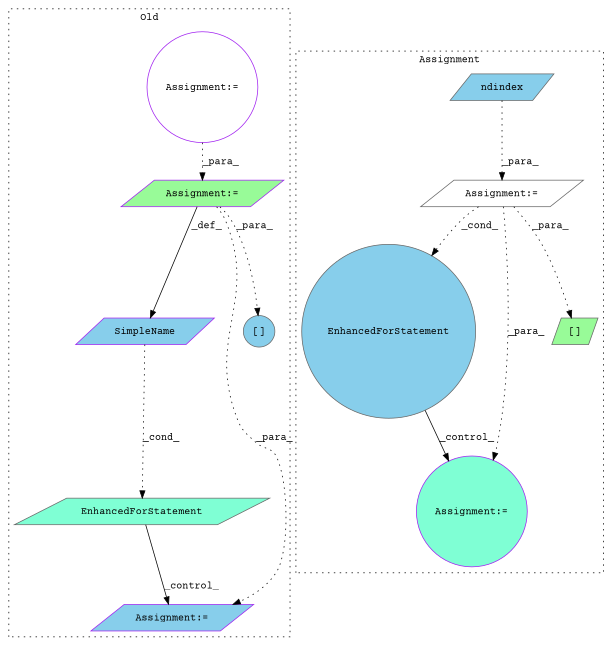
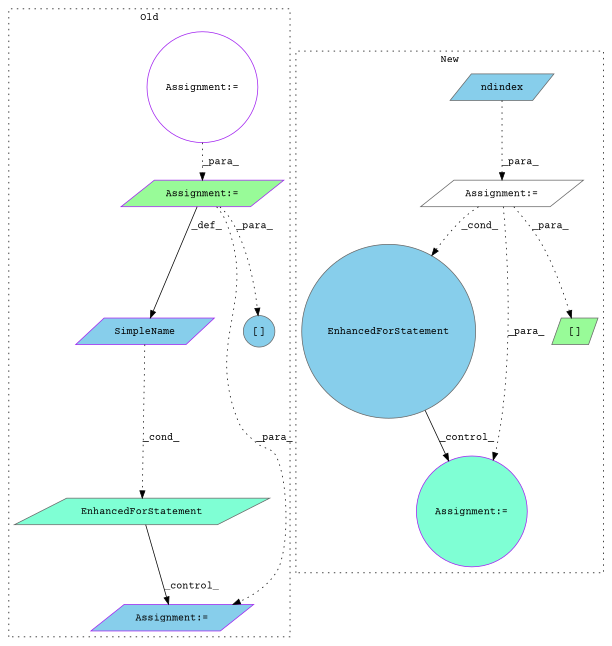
cluster "Assignment": label "Assignment" -> "New"
